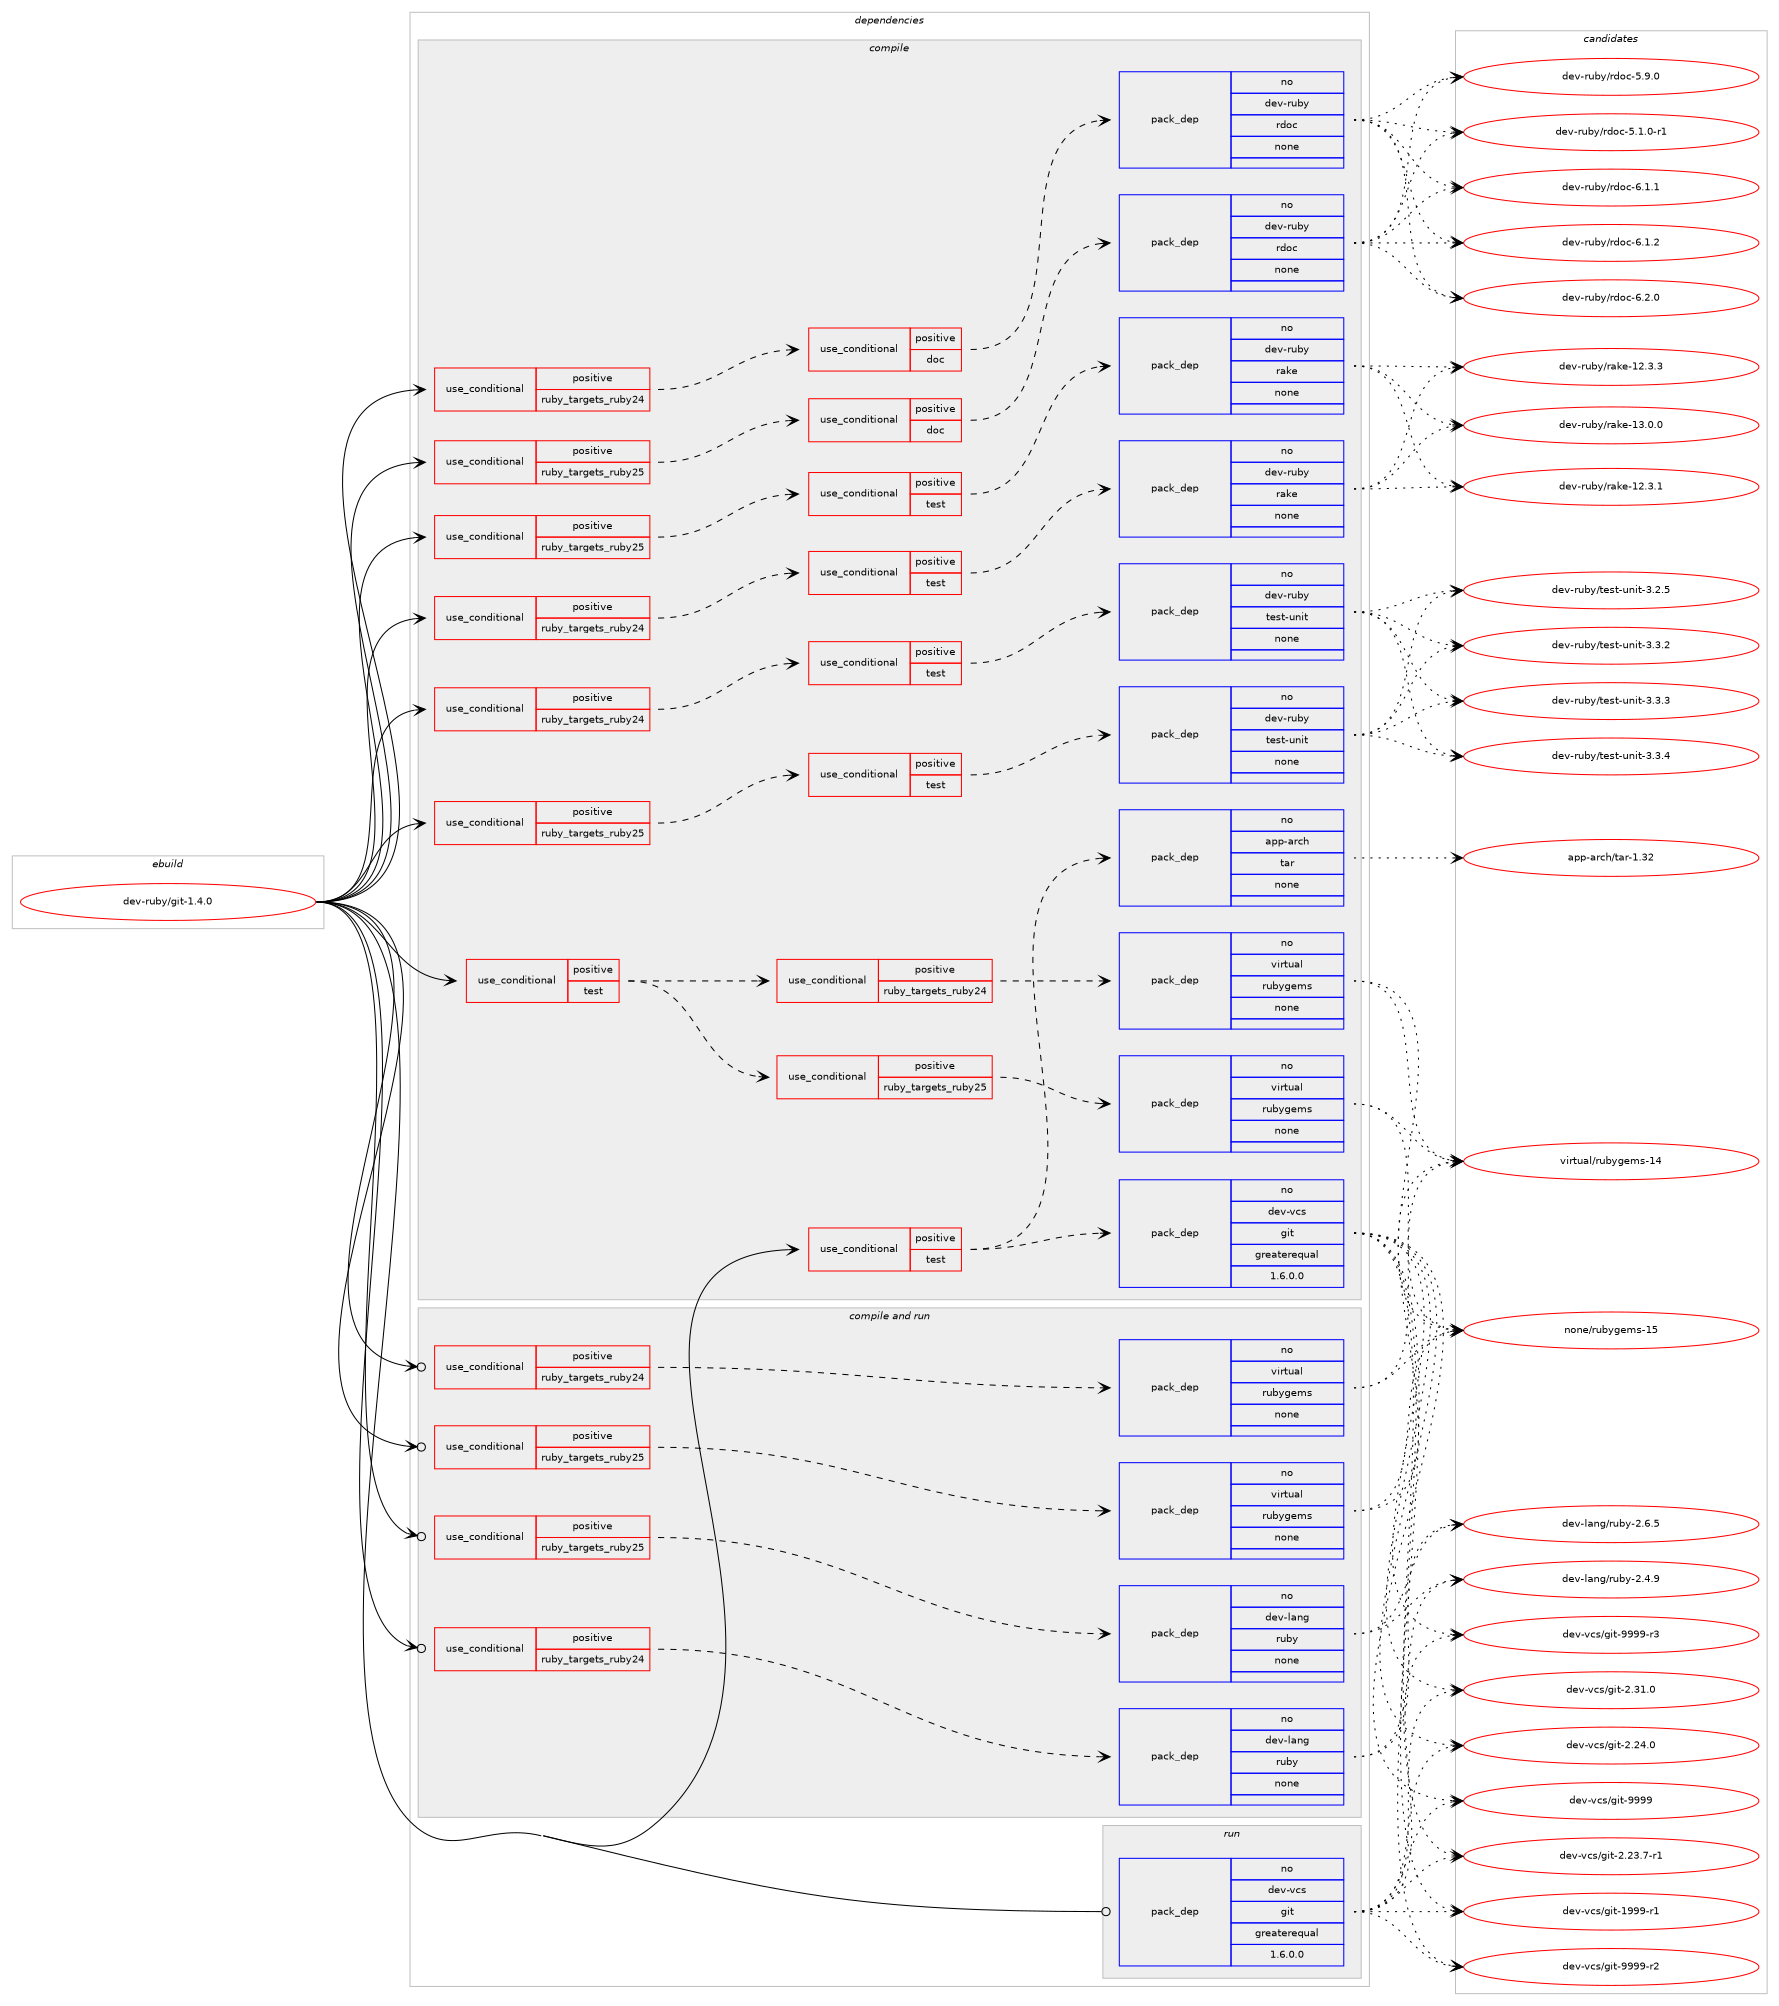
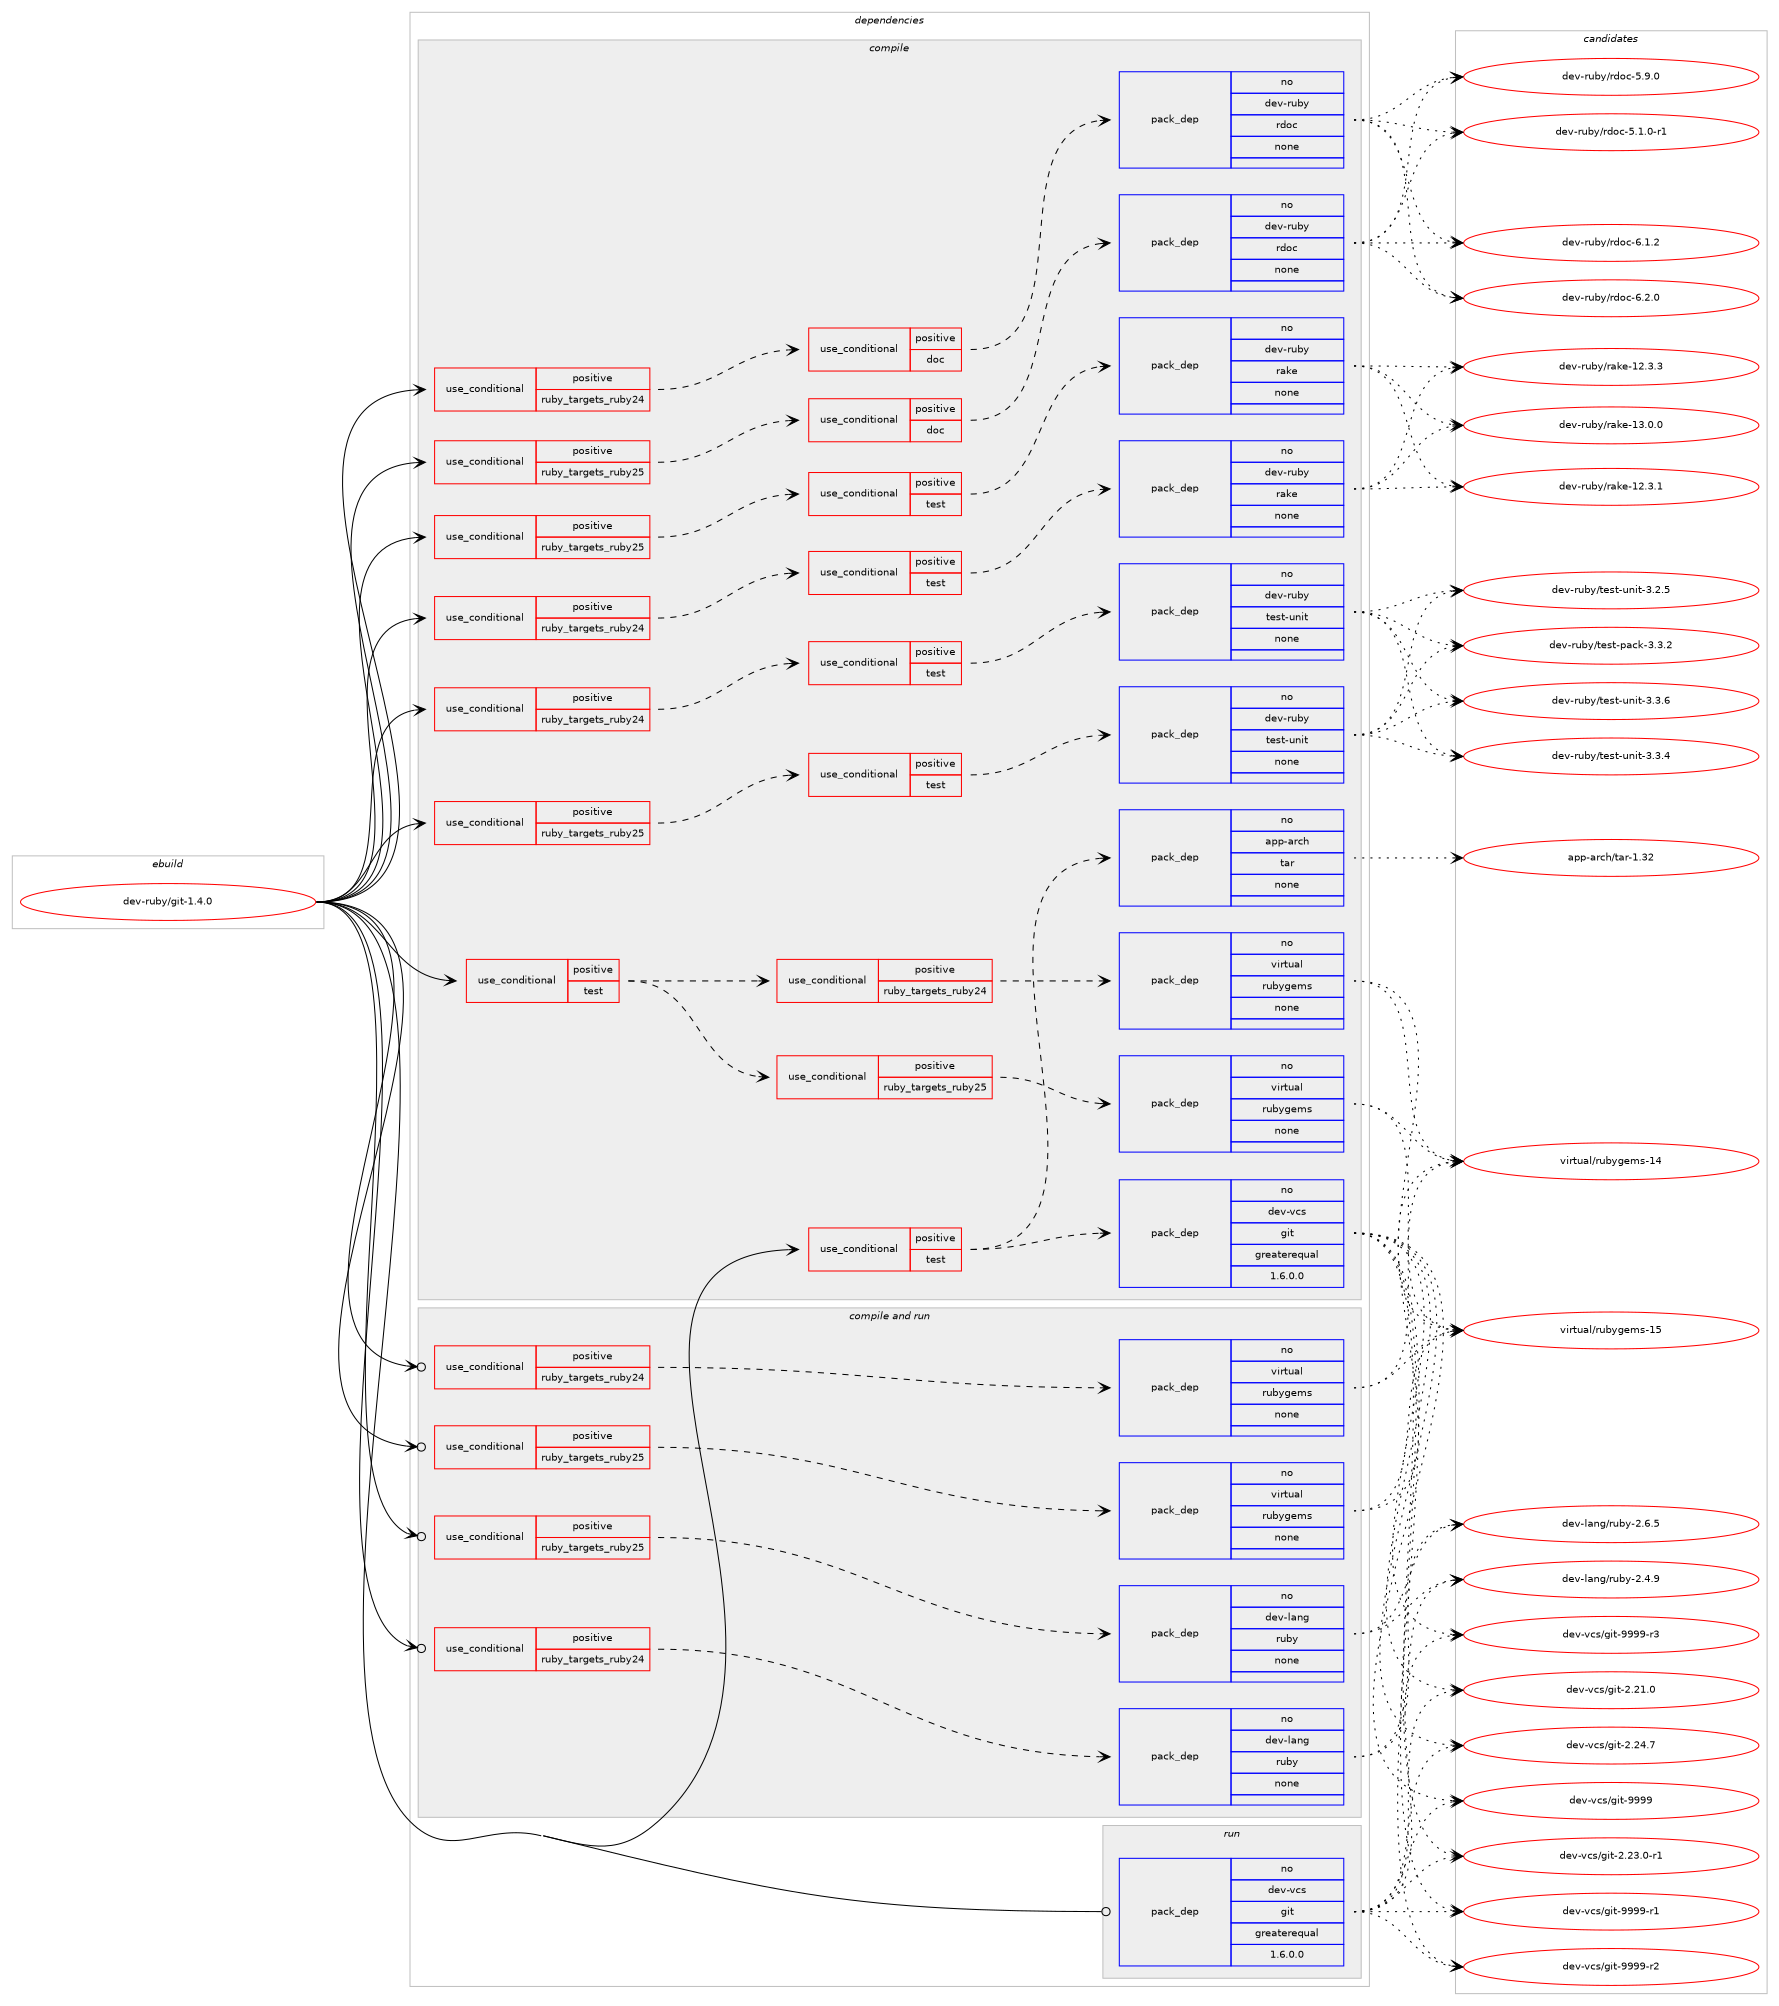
node "dev-ruby/rdoc-6.1.1": removed
node "dev-ruby/test-unit-3.3.2": label "dev-ruby/test-unit-3.3.2" -> "dev-ruby/test-pack-3.3.2"
node "dev-ruby/test-unit-3.3.3": label "dev-ruby/test-unit-3.3.3" -> "dev-ruby/test-unit-3.3.6"
node "none/rubygems-15": label "none/rubygems-15" -> "virtual/rubygems-15"
node "dev-vcs/git-2.31.0": label "dev-vcs/git-2.31.0" -> "dev-vcs/git-2.21.0"
node "dev-vcs/git-2.24.0": label "dev-vcs/git-2.24.0" -> "dev-vcs/git-2.24.7"
node "dev-vcs/git-2.23.7-r1": label "dev-vcs/git-2.23.7-r1" -> "dev-vcs/git-2.23.0-r1"
node "dev-vcs/git-1999-r1": label "dev-vcs/git-1999-r1" -> "dev-vcs/git-9999-r1"
